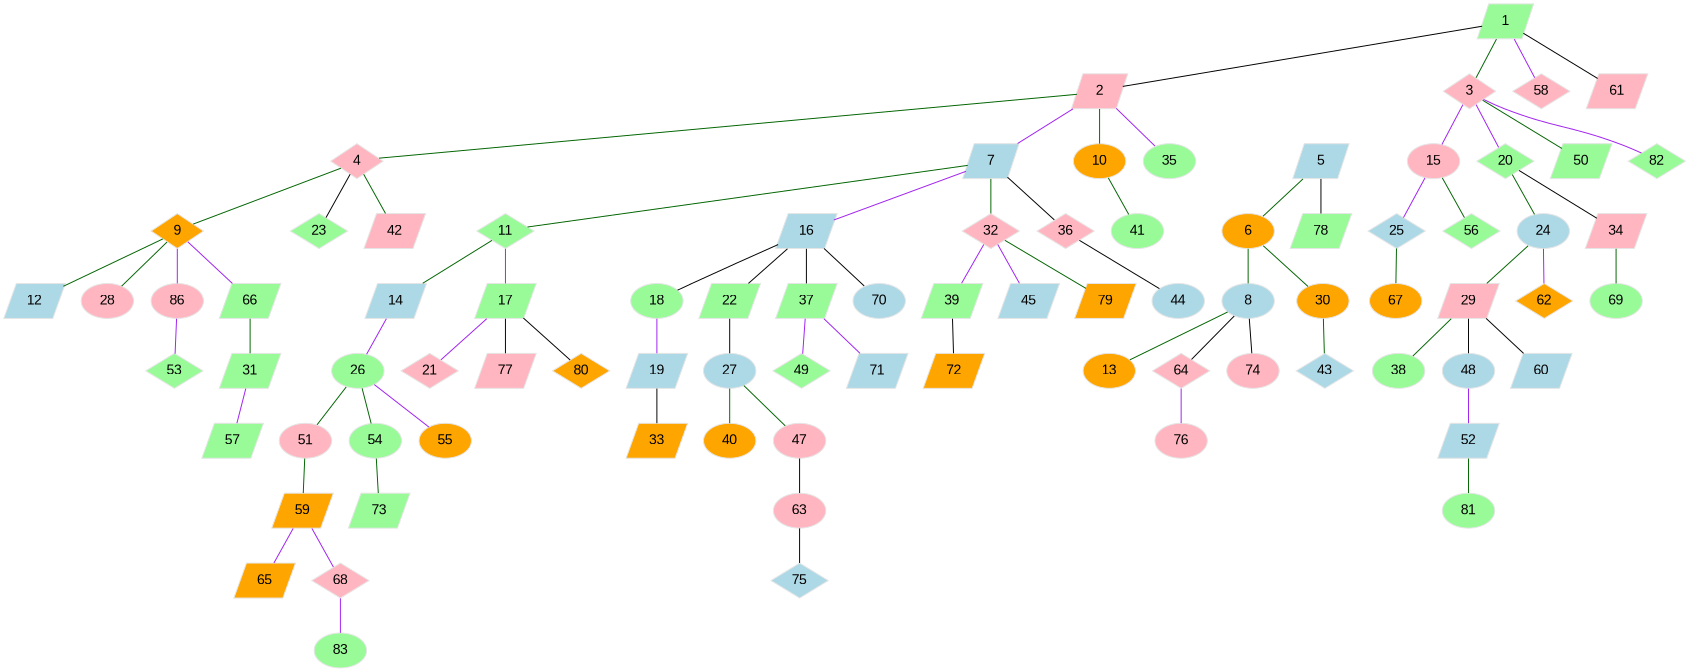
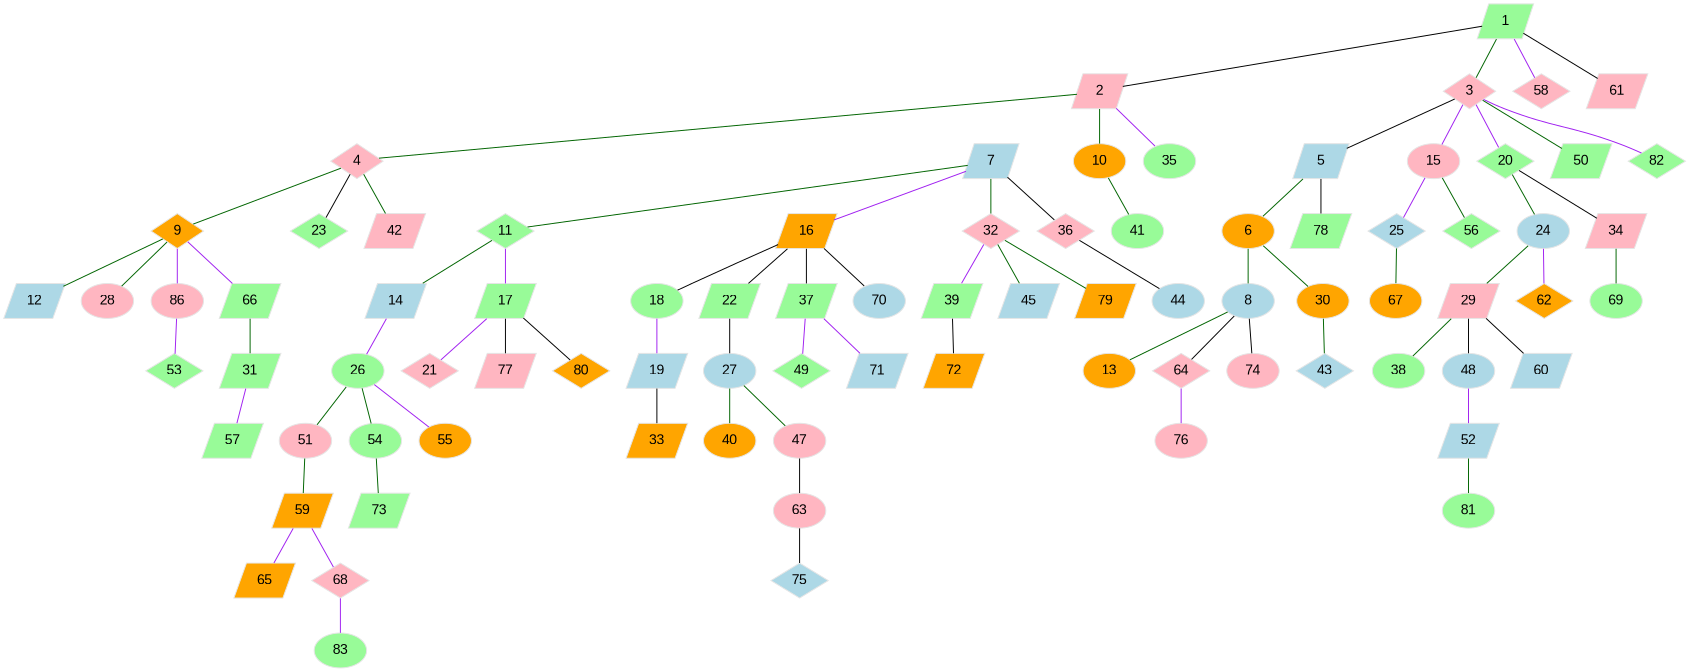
edge "3" -- "5": added
edge "2" -- "7": removed
node "16": fillcolor lightblue -> orange
edge "32" -- "45": color purple -> darkgreen
